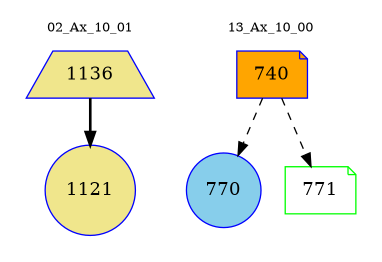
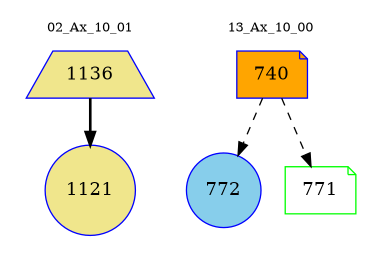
node "770": label "770" -> "772"
